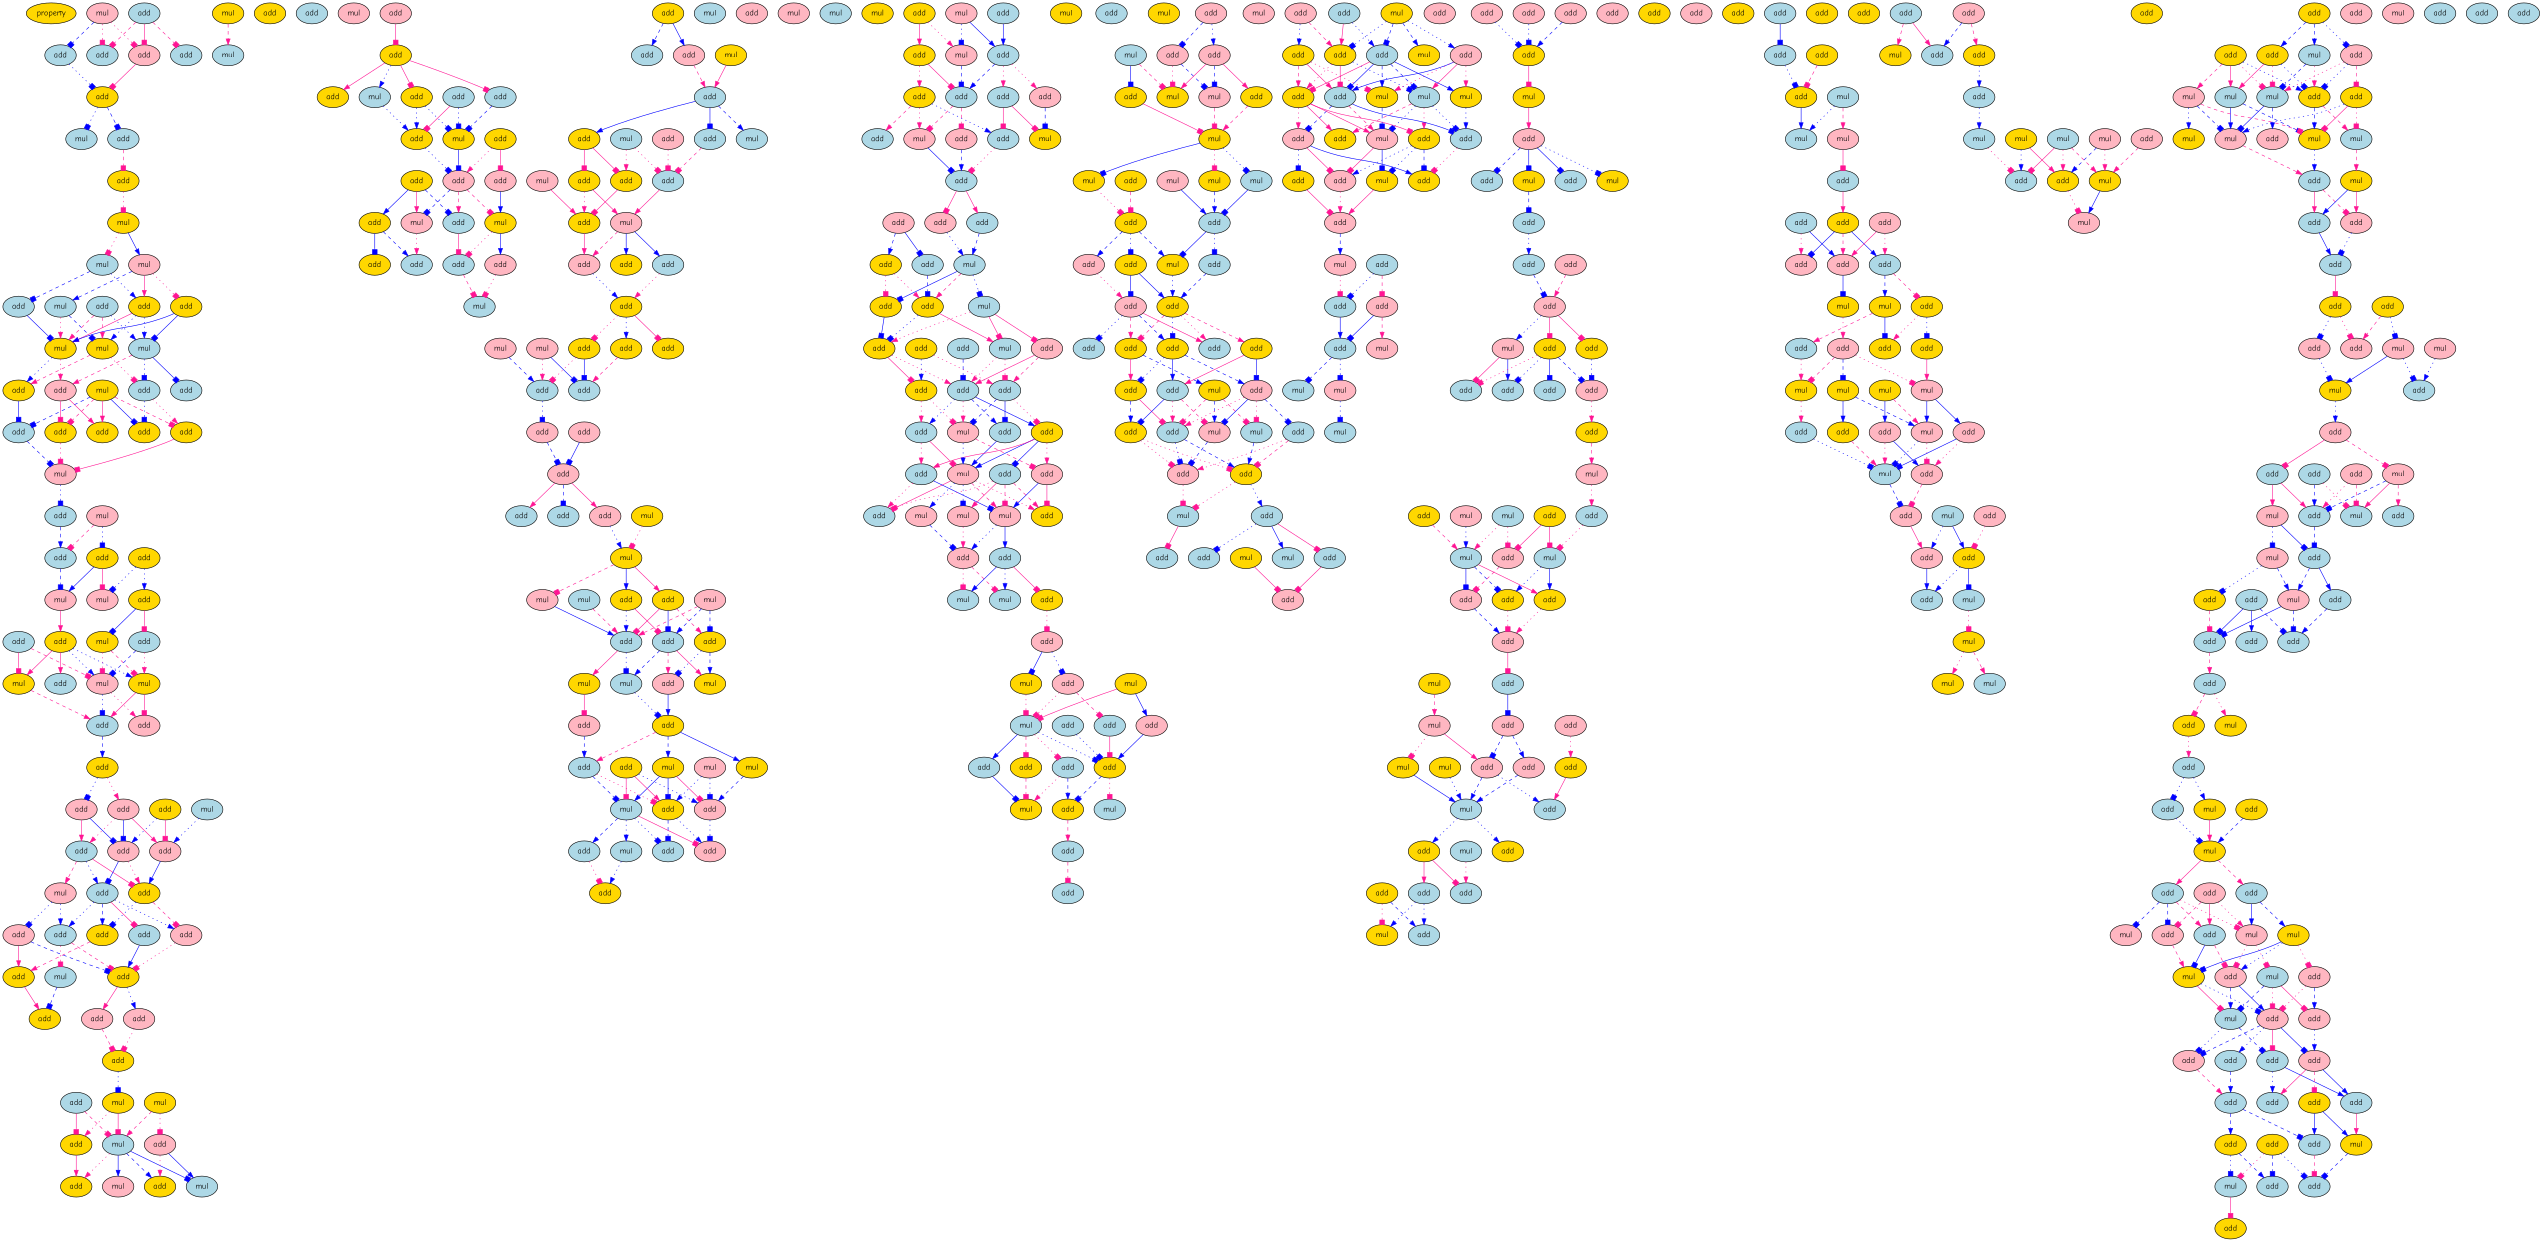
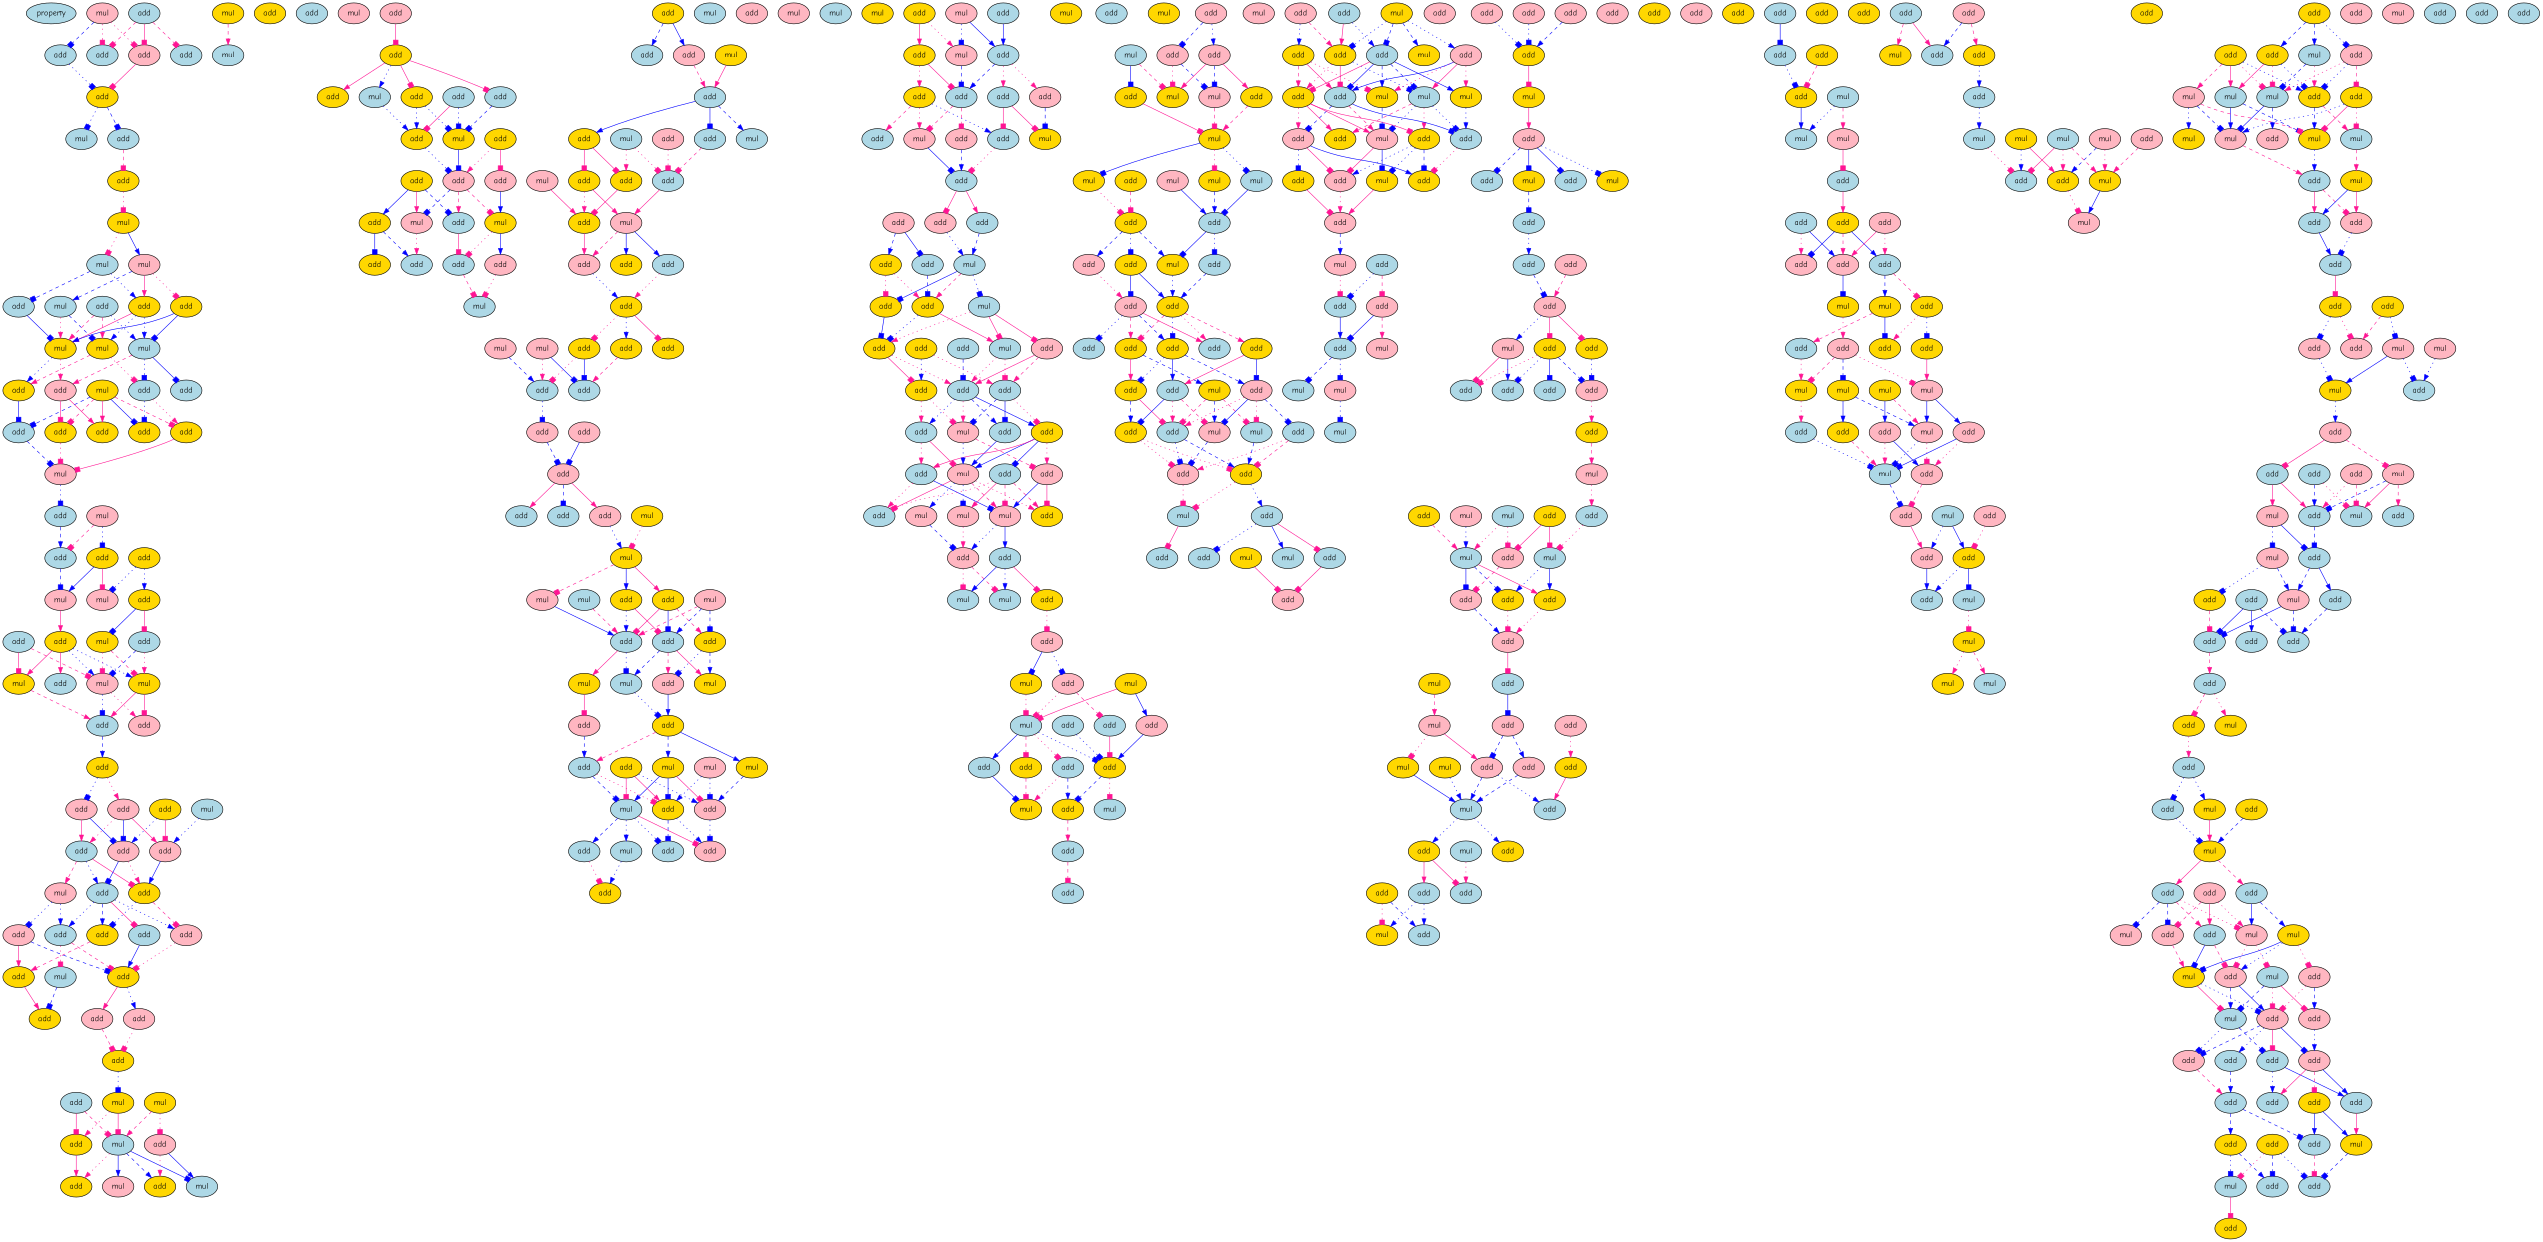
node "property": fillcolor gold -> lightblue
